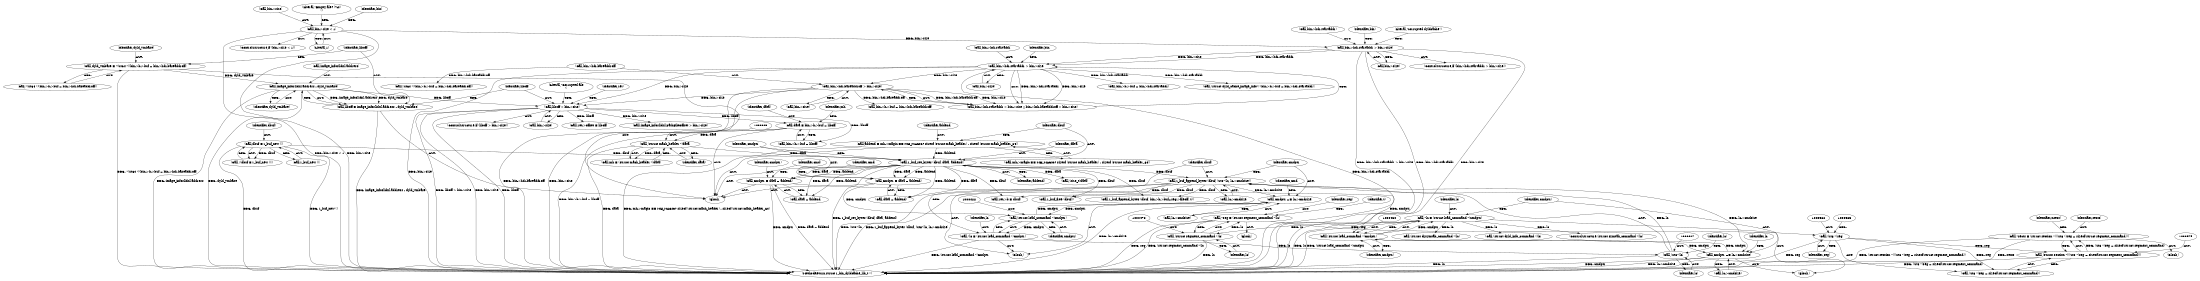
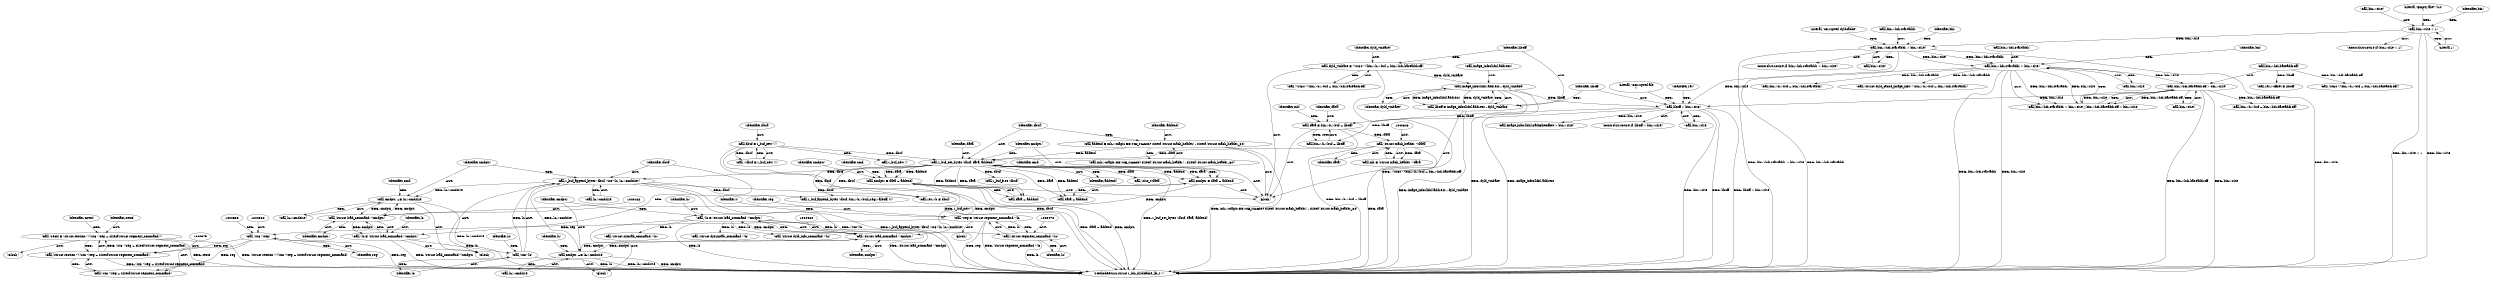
edge "(Call,liboff > bin->size)" -> "(Call,ret->offset = liboff)": now "(Call,bin->hdr.baseaddroff)" -> "(Call,ret->offset = liboff)"
edge "(Call,data = bin->b->buf + liboff)" -> "(Call,bin->b->buf + liboff)": label "CFG: " -> "DDG: sects"
edge "(Call,r_buf_new ())" -> "(Call,dbuf = r_buf_new ())": removed, label "AST:"
edge "(Call,r_buf_append_bytes (dbuf, (ut8*)lc, lc->cmdsize))" -> "(Call,r_buf_free (dbuf))": removed, label "DDG: dbuf"
node "(ControlStructure,(struct symtab_command *)lc)": label "(ControlStructure,(struct symtab_command *)lc)" -> "(Call,(struct symtab_command *)lc)"
node "1000427": removed
